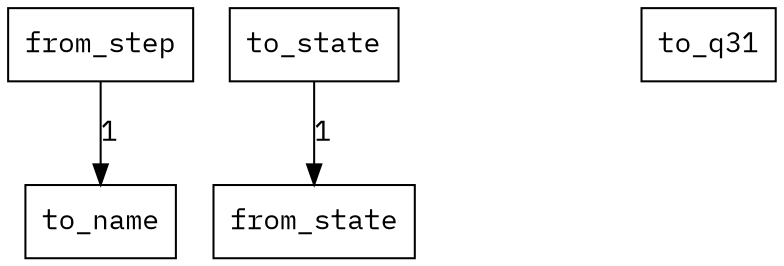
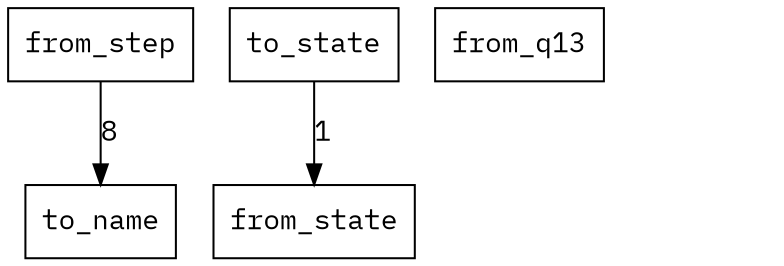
node "from_q13": added
node "to_q31": removed
edge "from_step" -> "to_name": label "1" -> "8"
